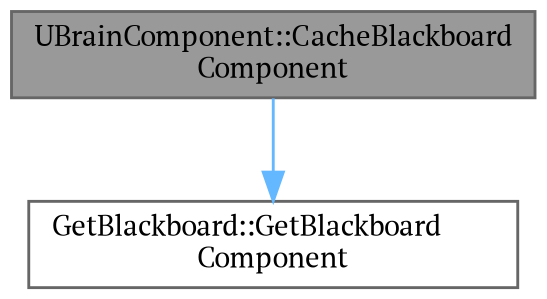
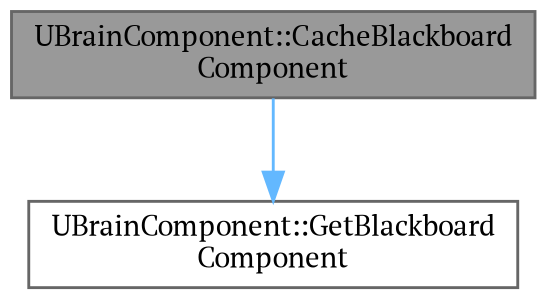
node "GetBlackboard::GetBlackboard Component": label "GetBlackboard::GetBlackboard Component" -> "UBrainComponent::GetBlackboard Component"
